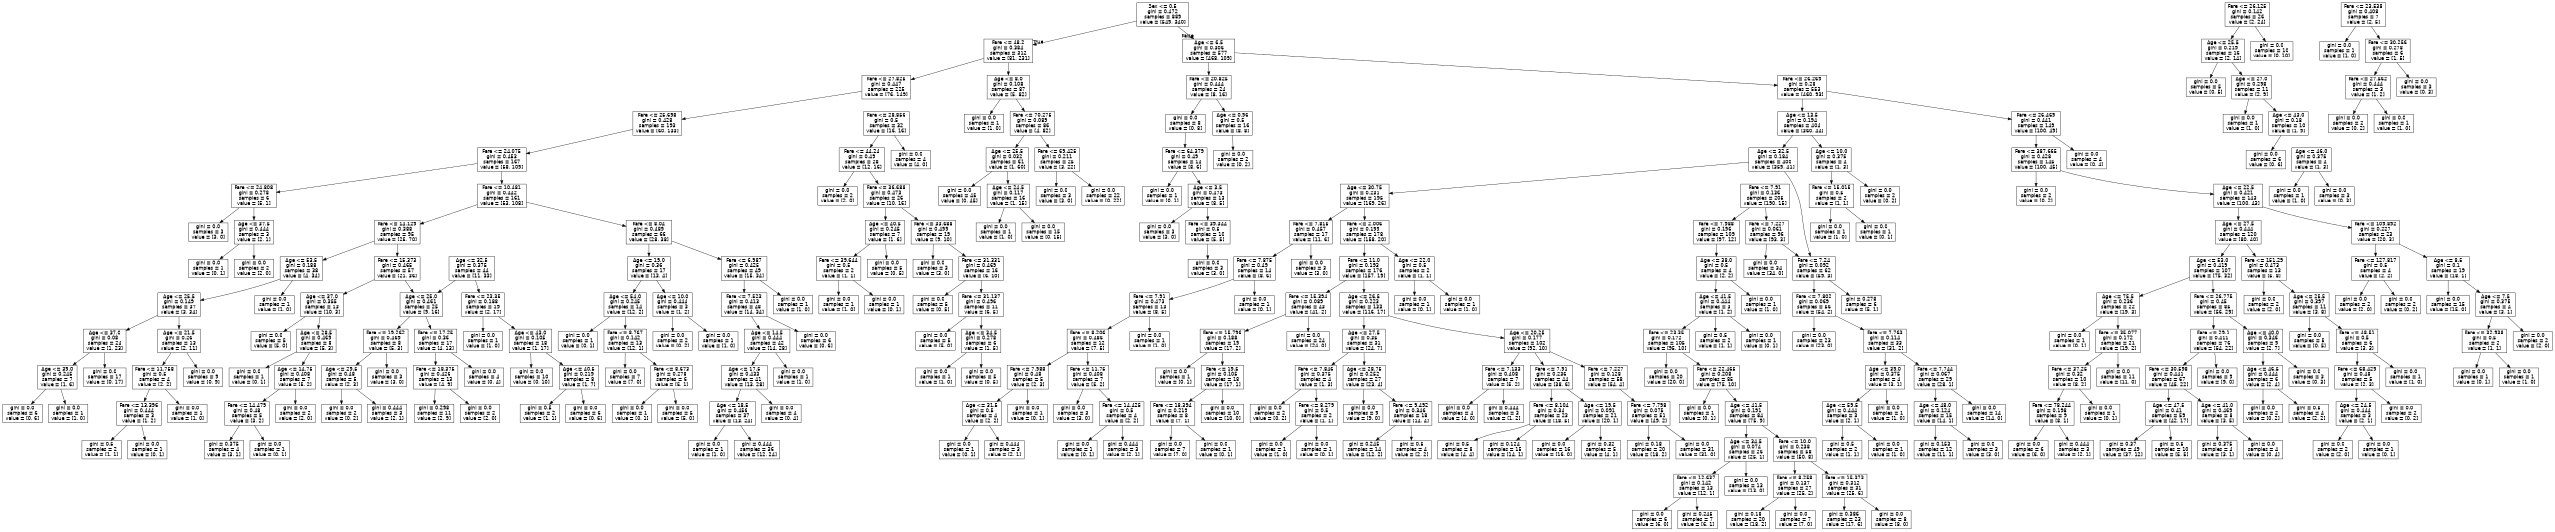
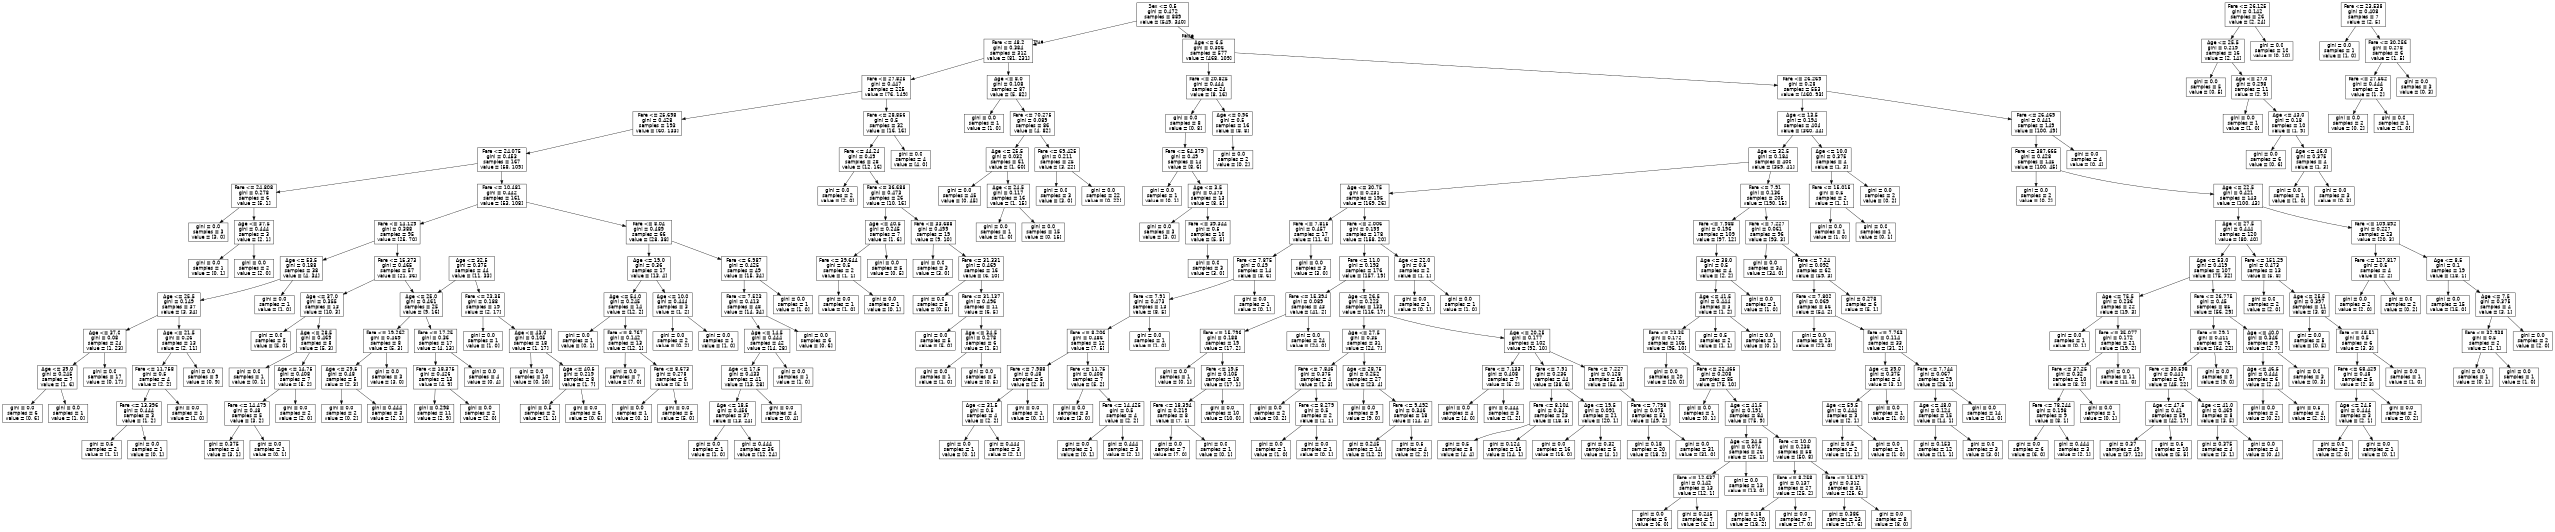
edge "Fare <= 27.825 gini = 0.447 samples = 225 value = [76, 149]" -> "Fare <= 28.856 gini = 0.5 samples = 32 value = [16, 16]": added
edge "Age <= 43.0 gini = 0.18 samples = 10 value = [1, 9]" -> "Age <= 46.0 gini = 0.375 samples = 4 value = [1, 3]": added
edge "Age <= 32.5 gini = 0.184 samples = 400 value = [359, 41]" -> "Fare <= 7.24 gini = 0.092 samples = 62 value = [59, 3]": now "Age <= 32.5 gini = 0.184 samples = 400 value = [359, 41]" -> "Fare <= 7.91 gini = 0.136 samples = 205 value = [190, 15]"
